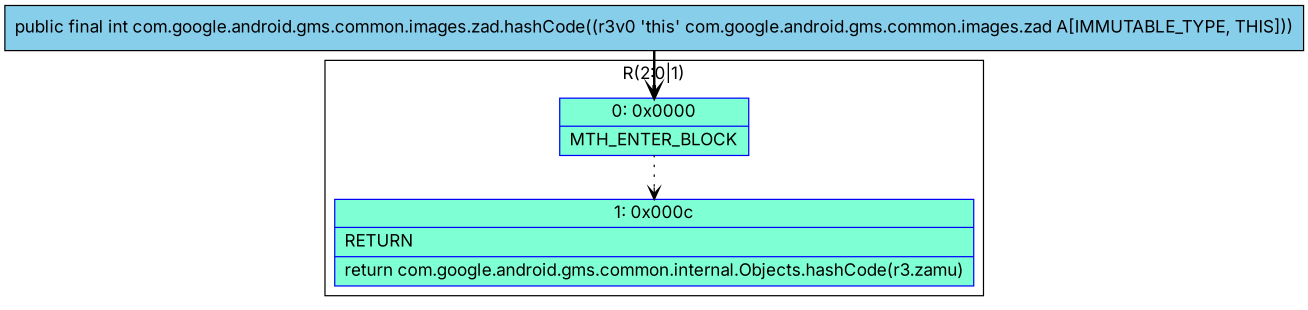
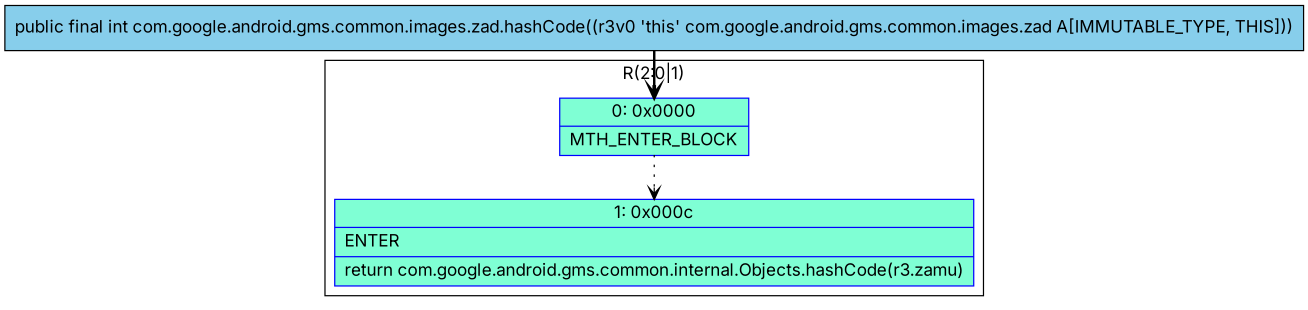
node "1: 0x000c": text "RETURN" -> "ENTER"
